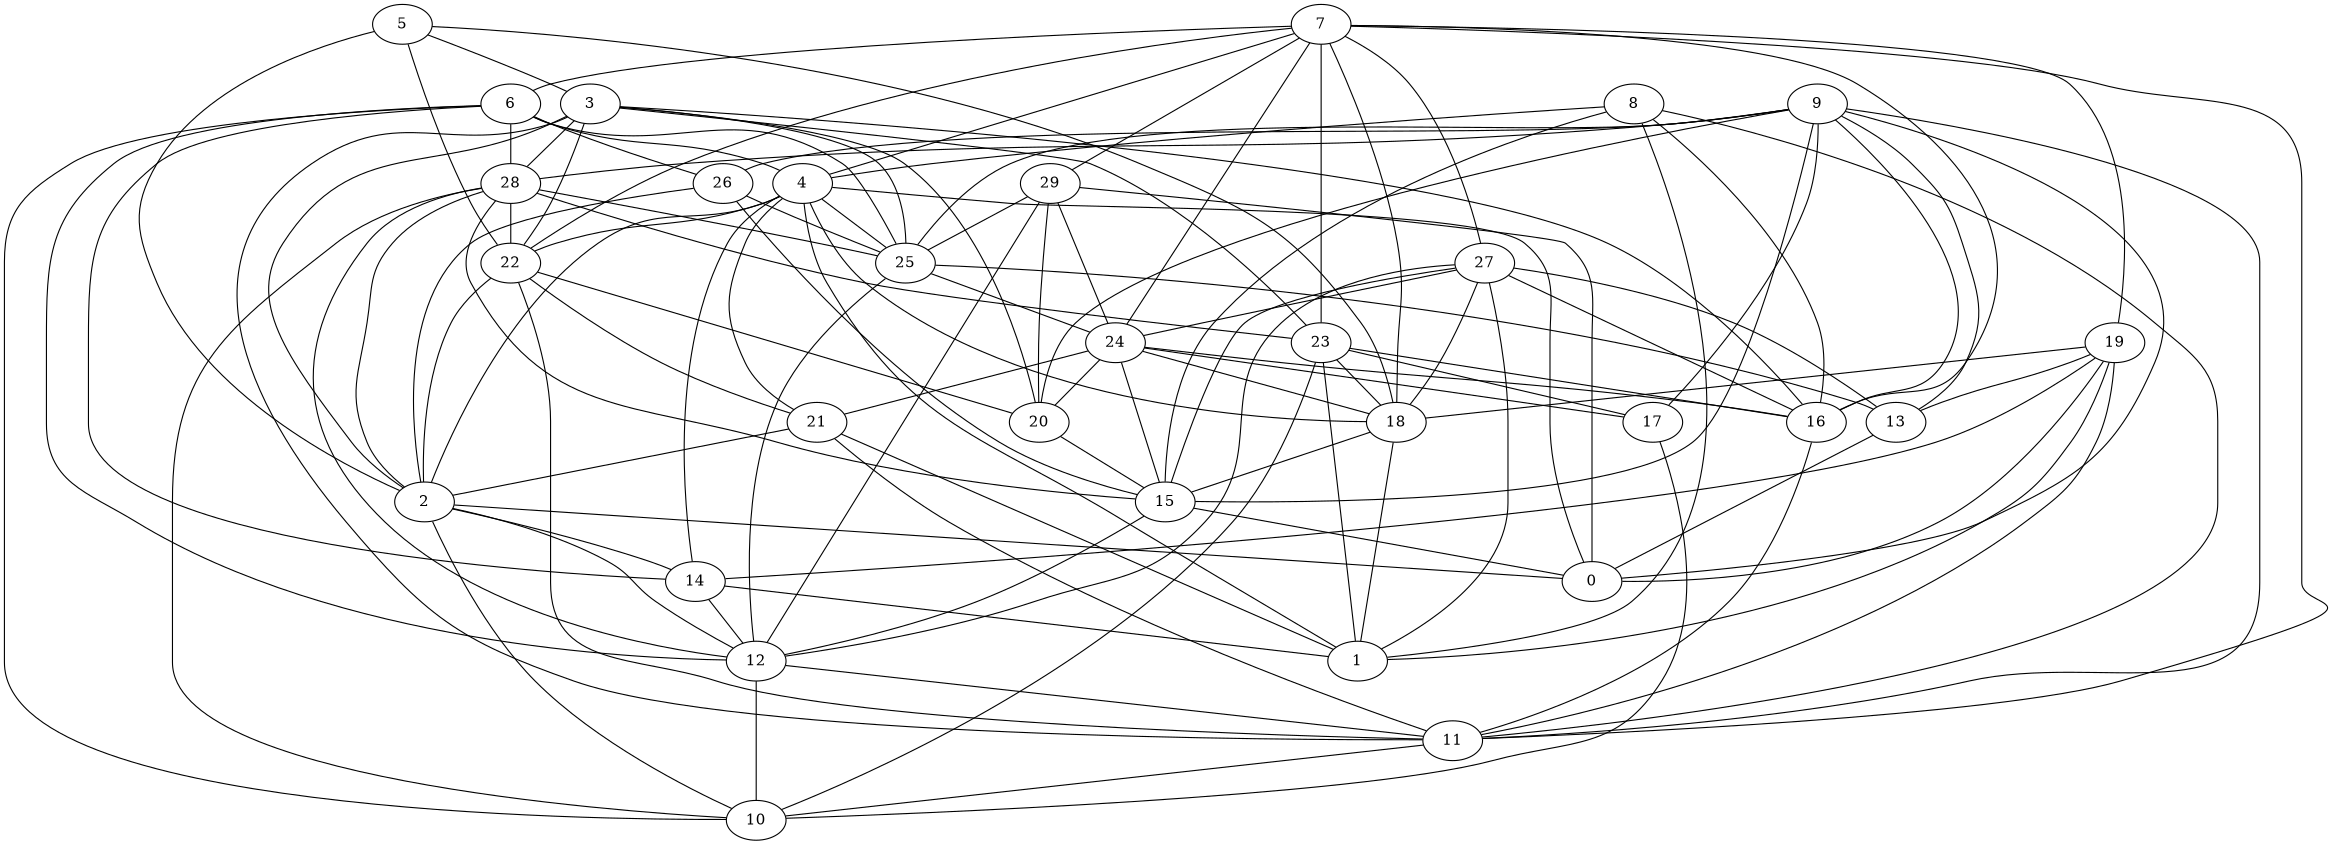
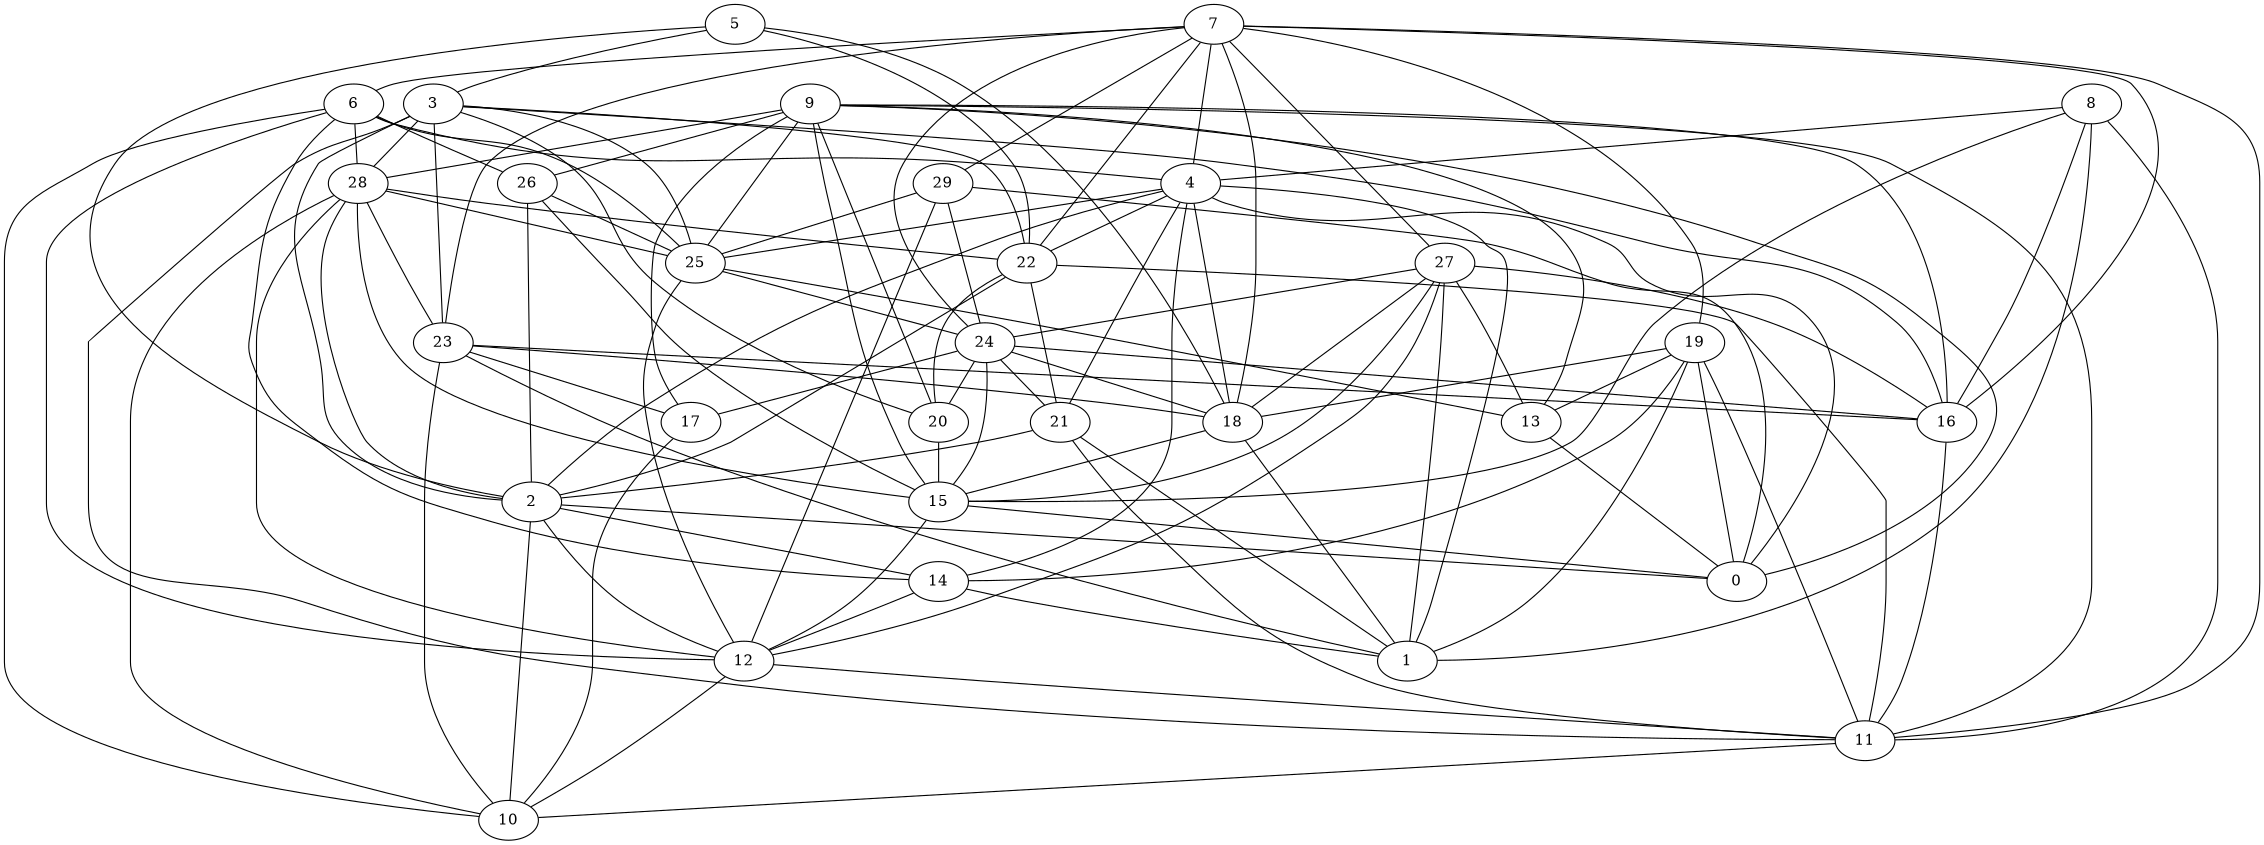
edge "29" -- "20": removed
